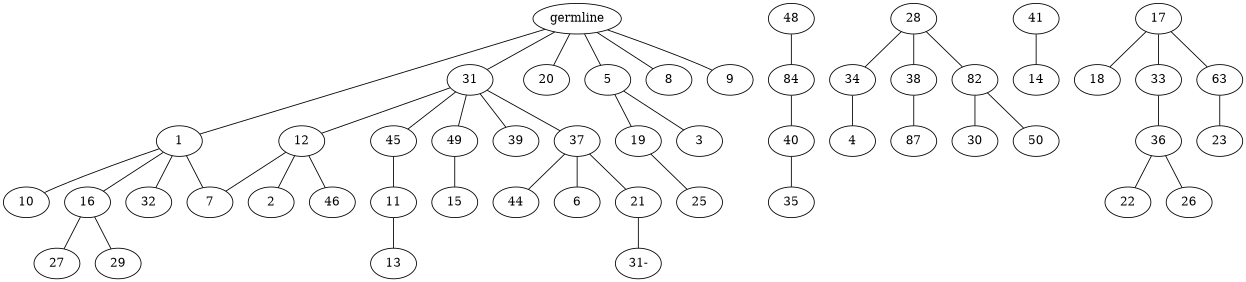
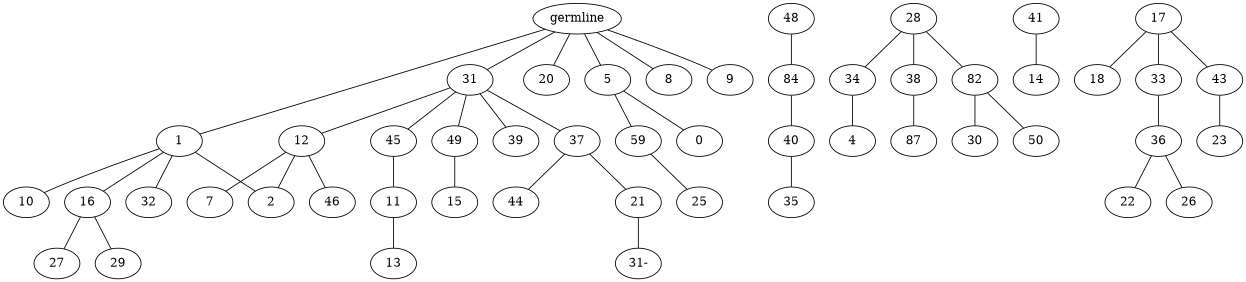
node "63": label "63" -> "43"
node "19": label "19" -> "59"
node "3": label "3" -> "0"
edge "1" -- "7": now "1" -- "2"
node "6": removed
